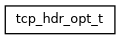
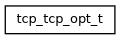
node "tcp_hdr_opt_t": label "tcp_hdr_opt_t" -> "tcp_tcp_opt_t"
